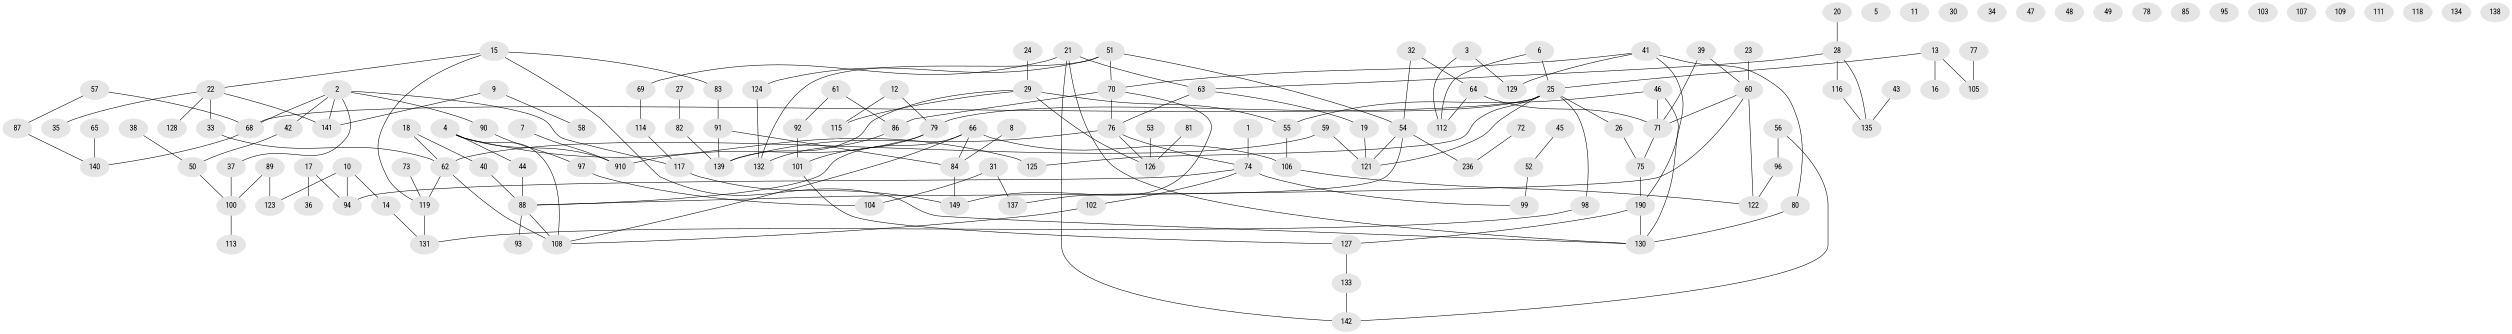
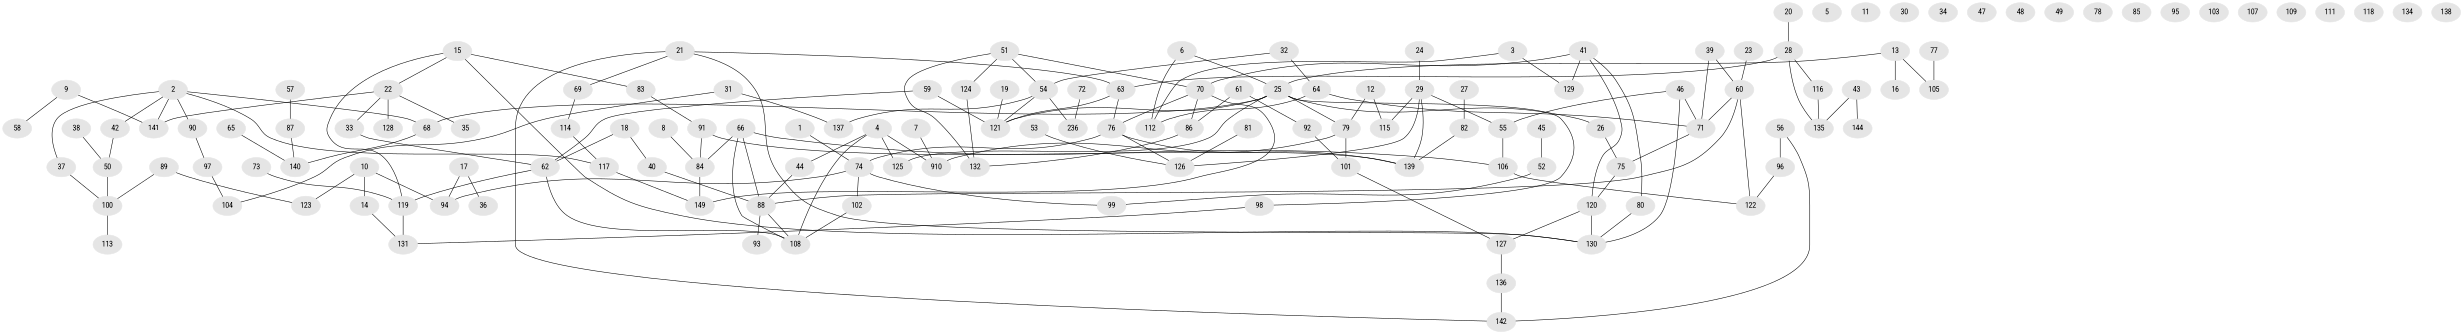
edge "63" -- "19": now "63" -- "121"
edge "57" -- "68": removed
node "144": added
node "190": label "190" -> "120"
node "133": label "133" -> "136"
